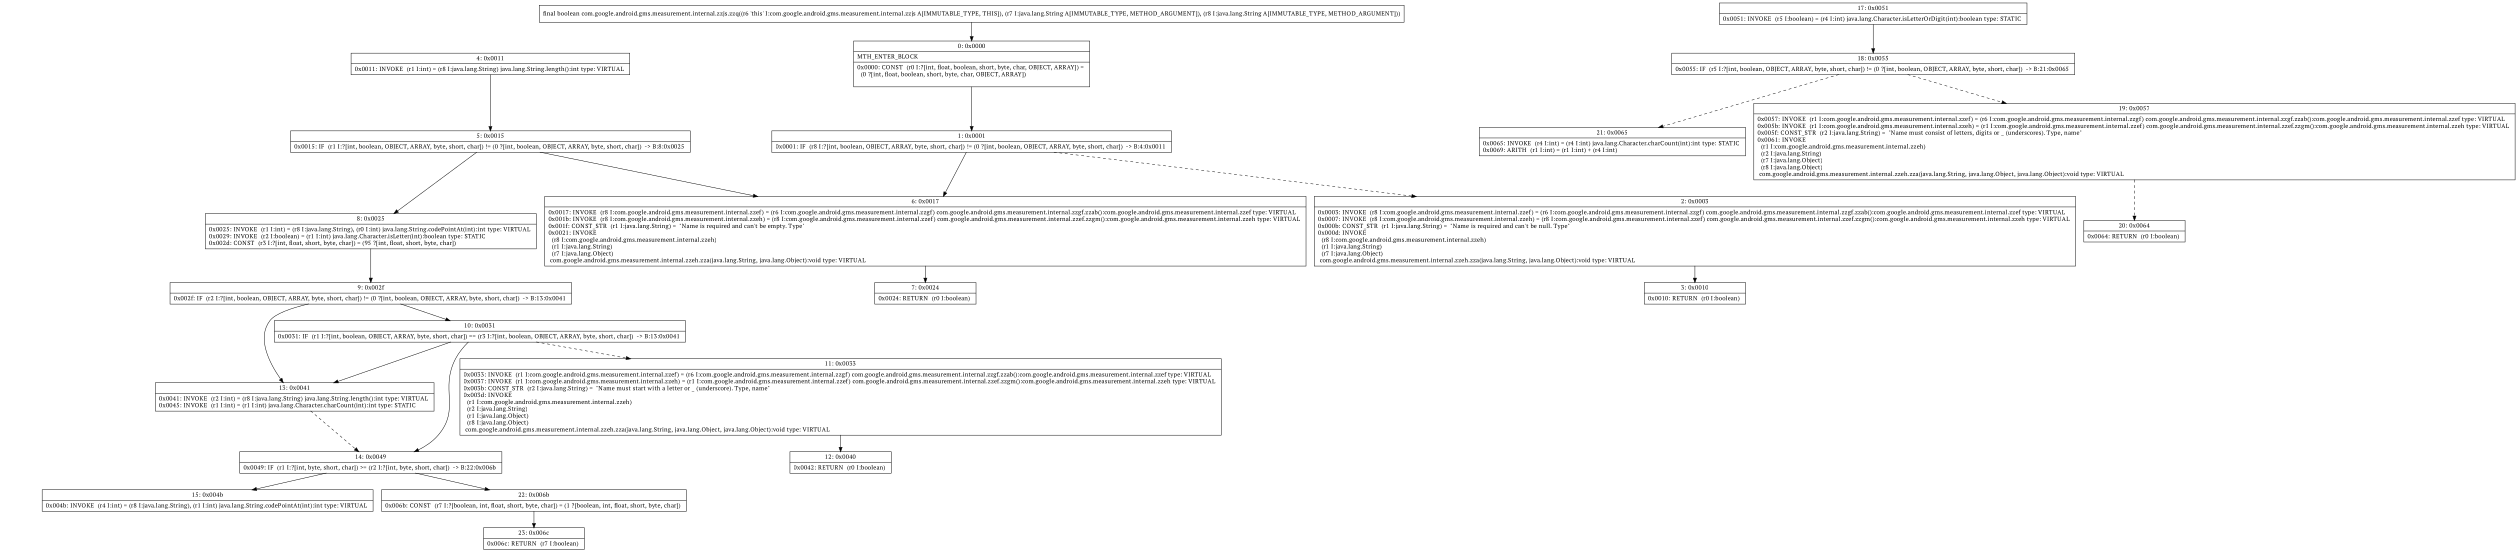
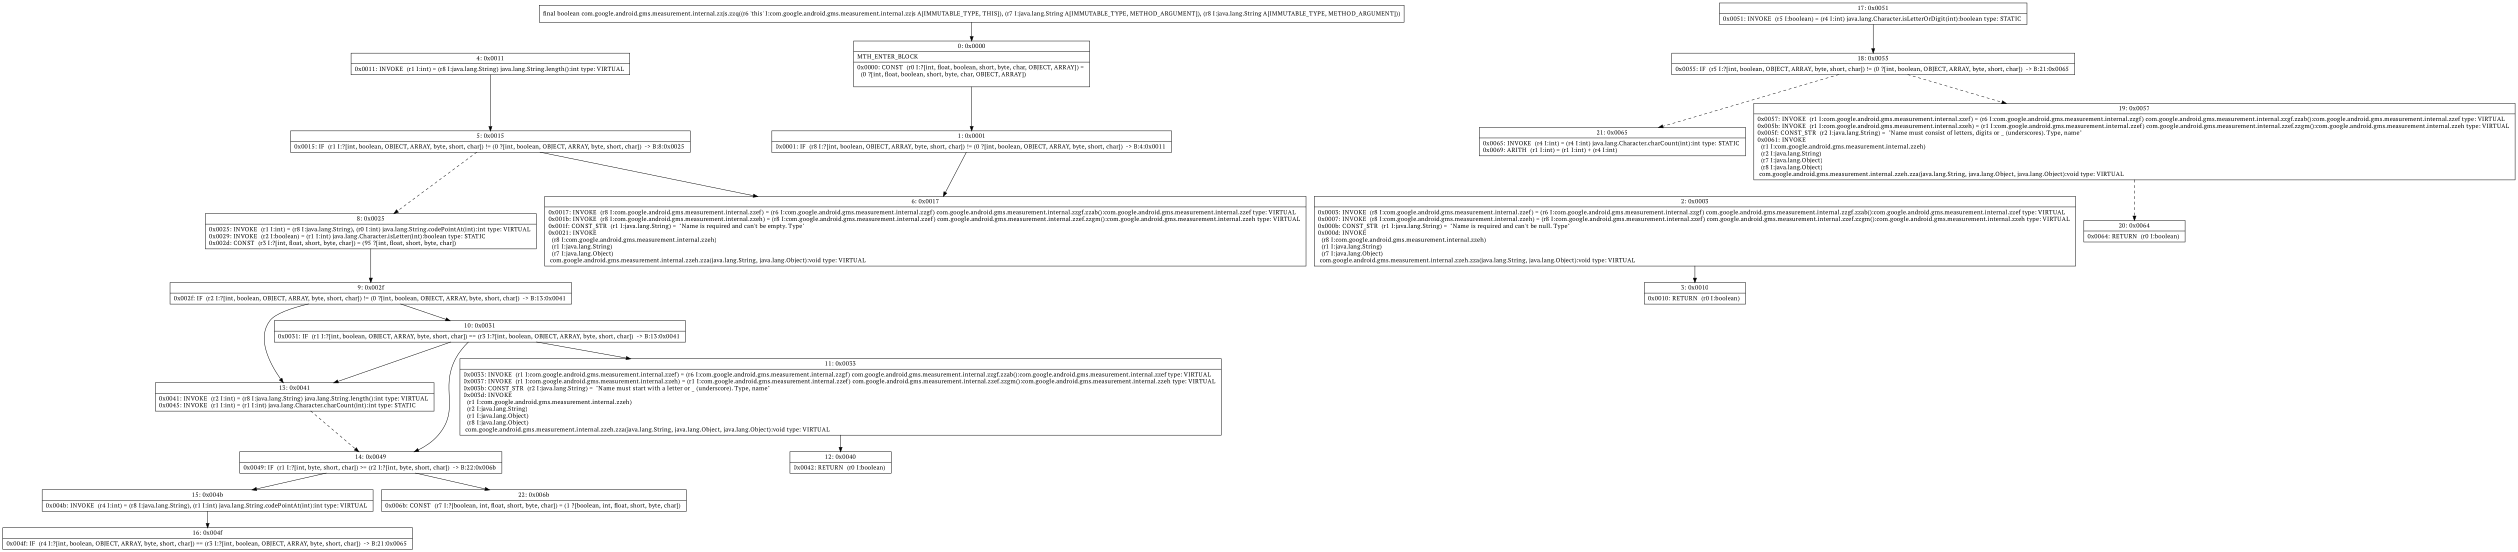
edge "1: 0x0001" -> "2: 0x0003": removed
edge "5: 0x0015" -> "8: 0x0025": style solid -> dashed
node "7: 0x0024": removed
edge "10: 0x0031" -> "11: 0x0033": style dashed -> solid
node "16: 0x004f": added
node "23: 0x006c": removed
